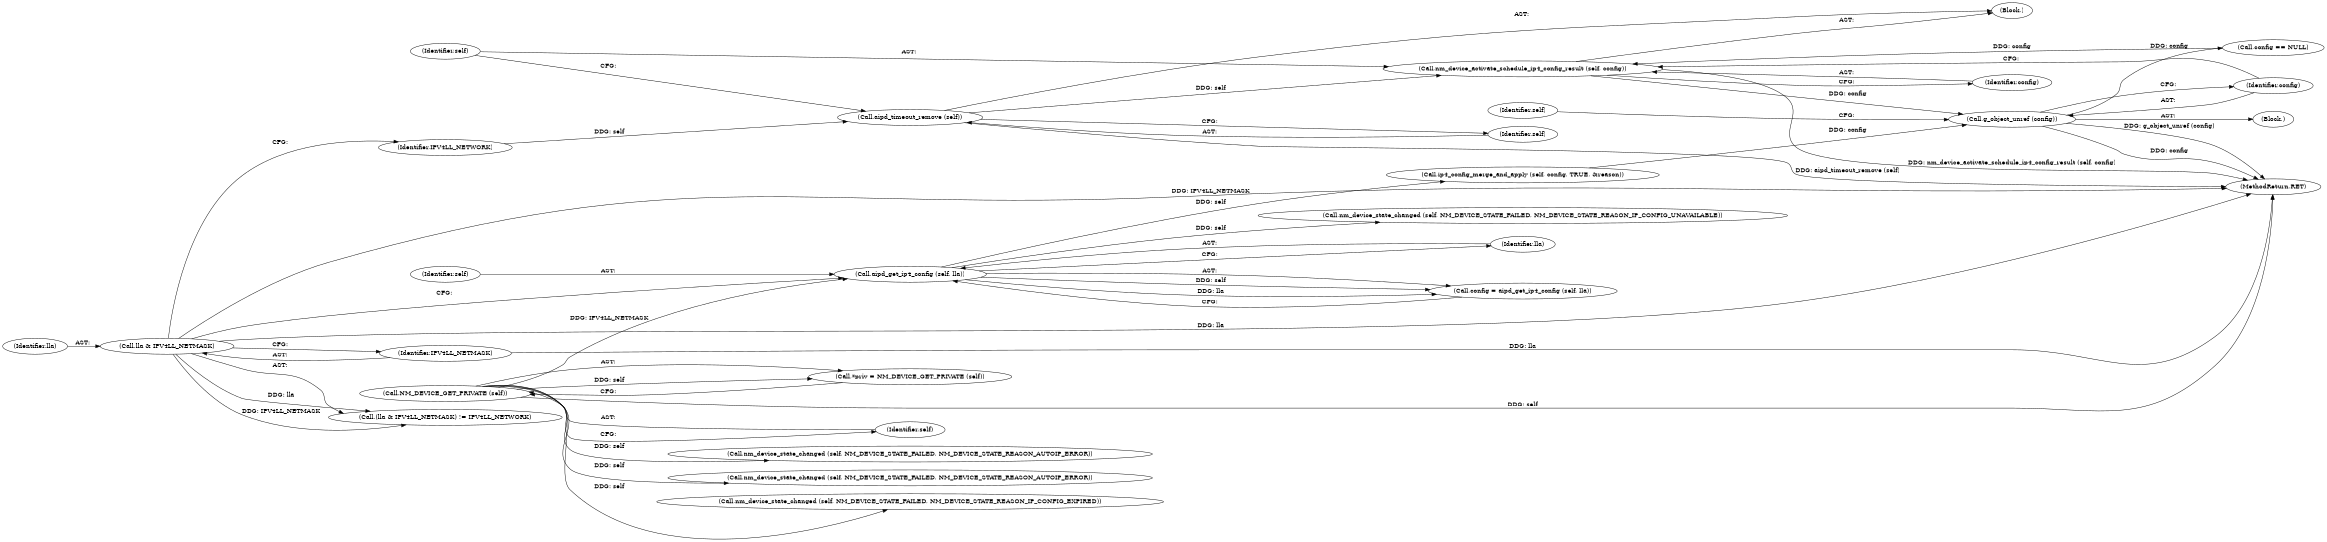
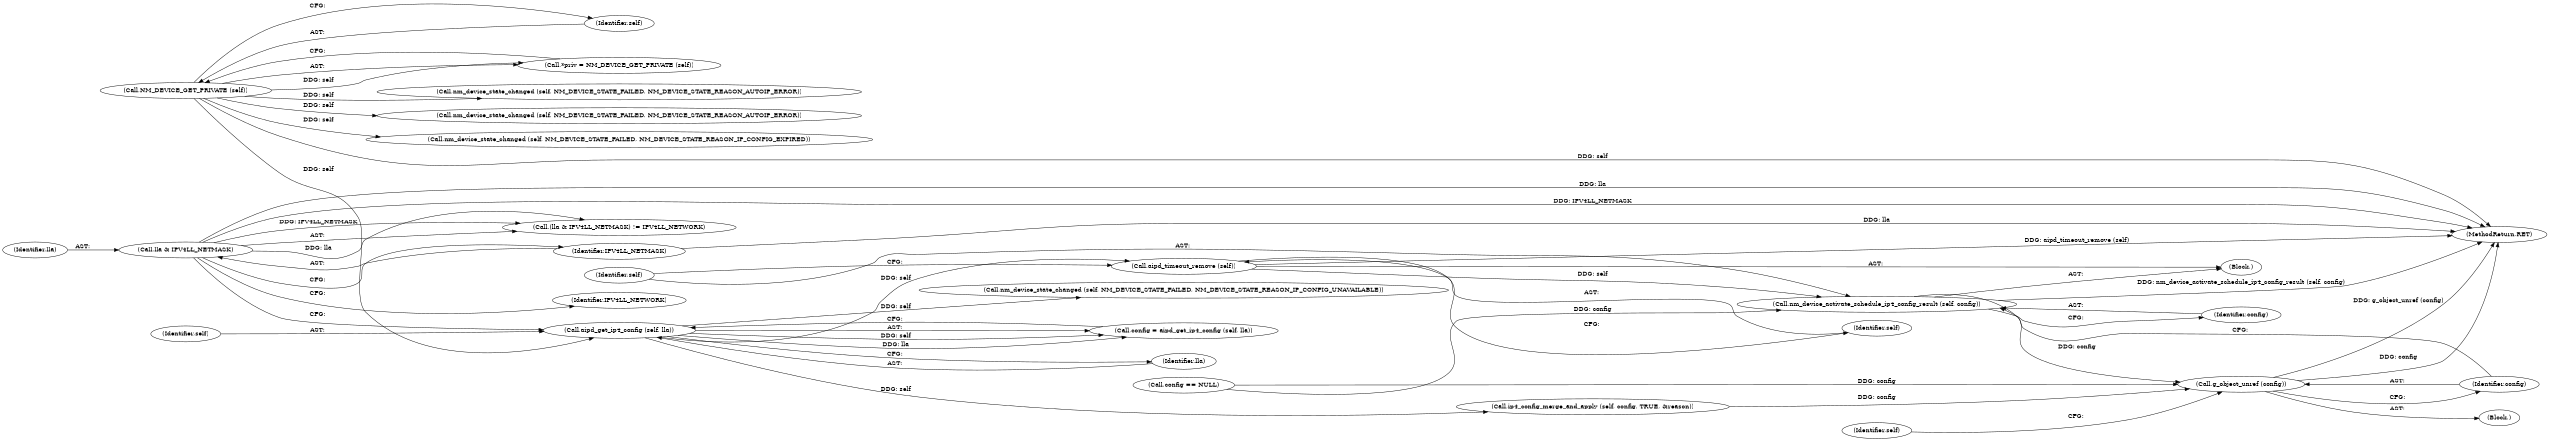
edge "(Call,g_object_unref (config))" -> "(Call,config == NULL)": reversed
edge "(Identifier,IPV4LL_NETWORK)" -> "(Call,aipd_timeout_remove (self))": now "(Call,aipd_get_ip4_config (self, lla))" -> "(Call,aipd_timeout_remove (self))"
edge "(Call,NM_DEVICE_GET_PRIVATE (self))" -> "(Call,aipd_get_ip4_config (self, lla))": label "DDG: IPV4LL_NETMASK" -> "DDG: self"
